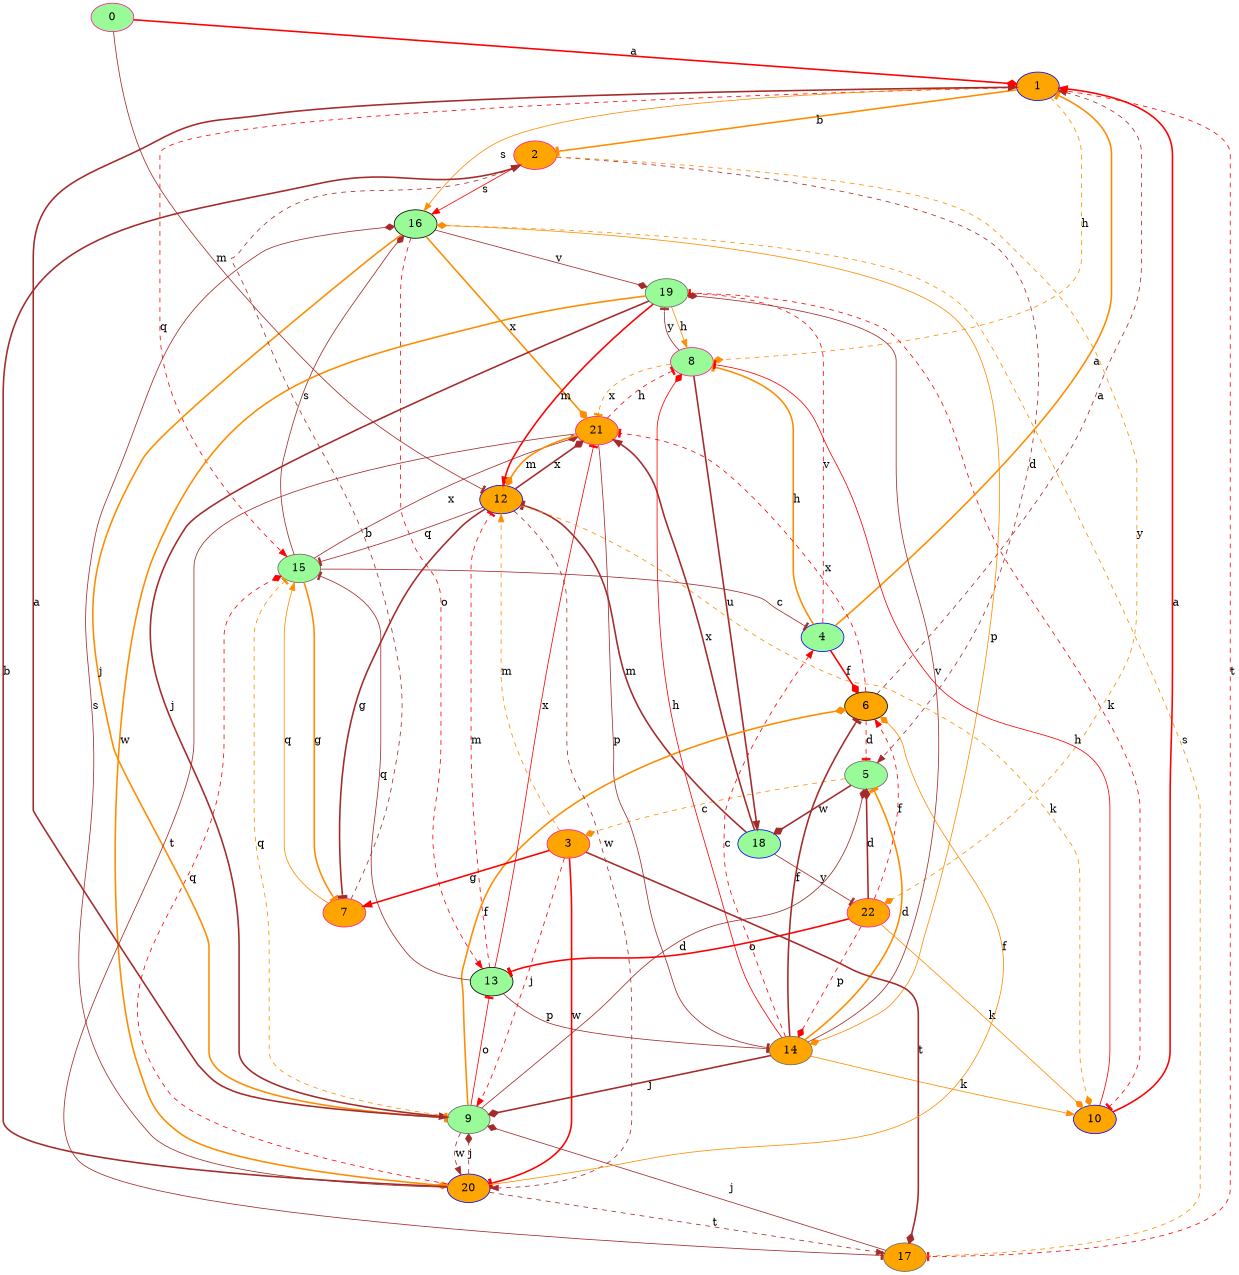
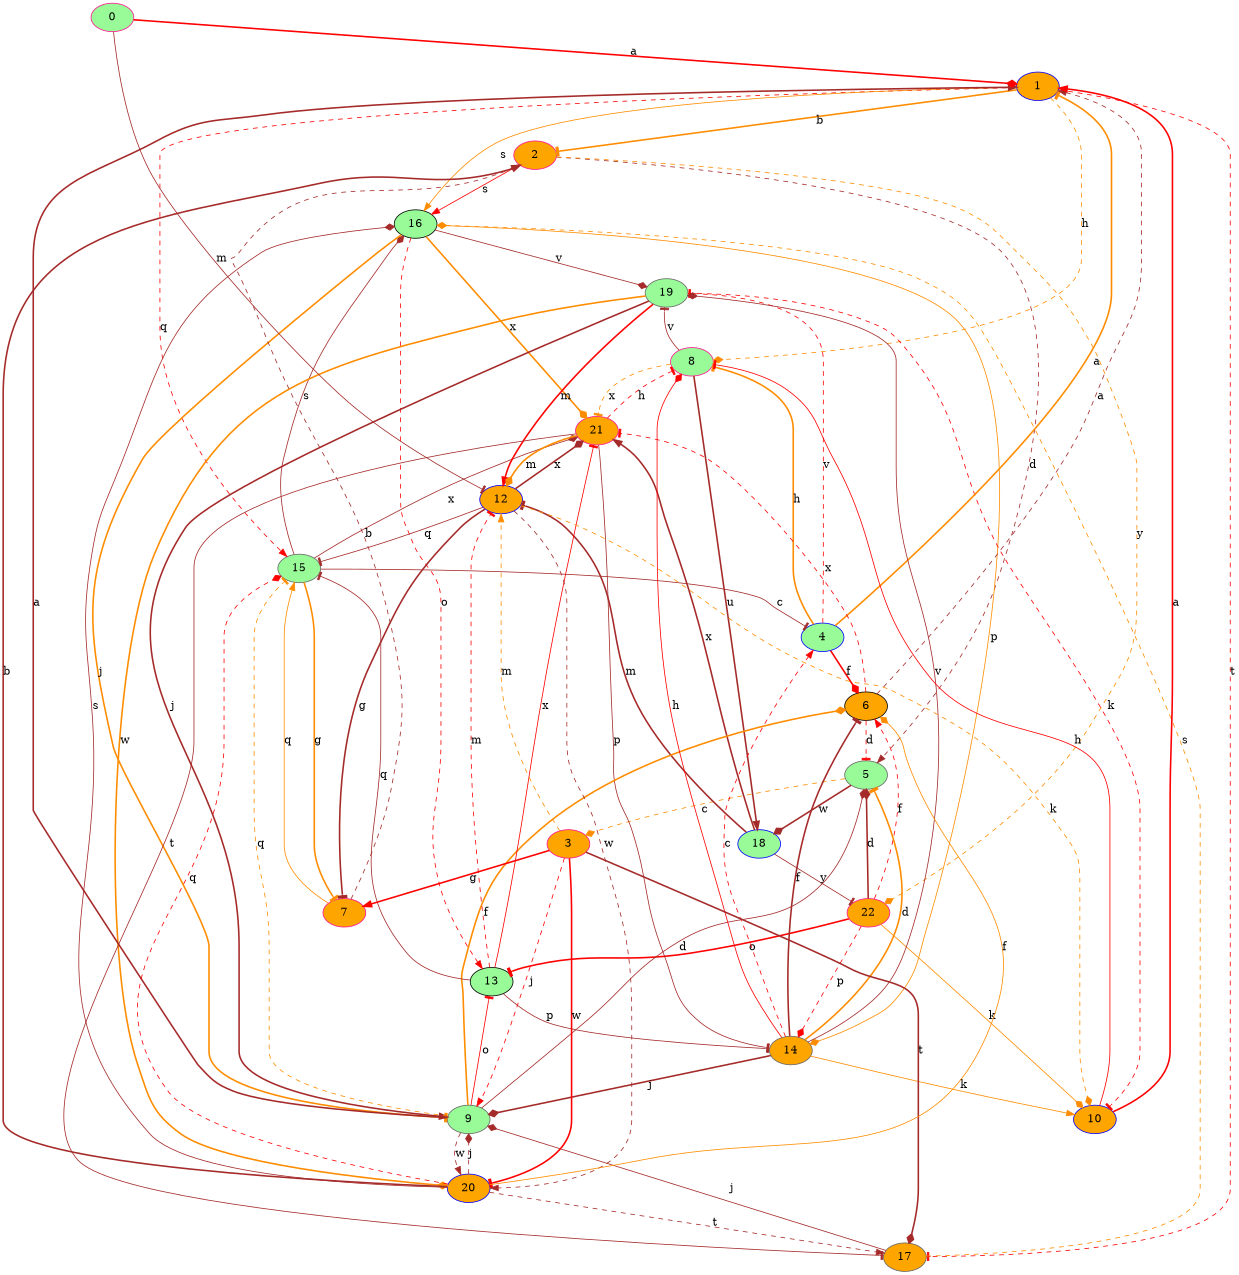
edge "19" -> "8": removed, label "h"
edge "8" -> "19": label "y" -> "v"
